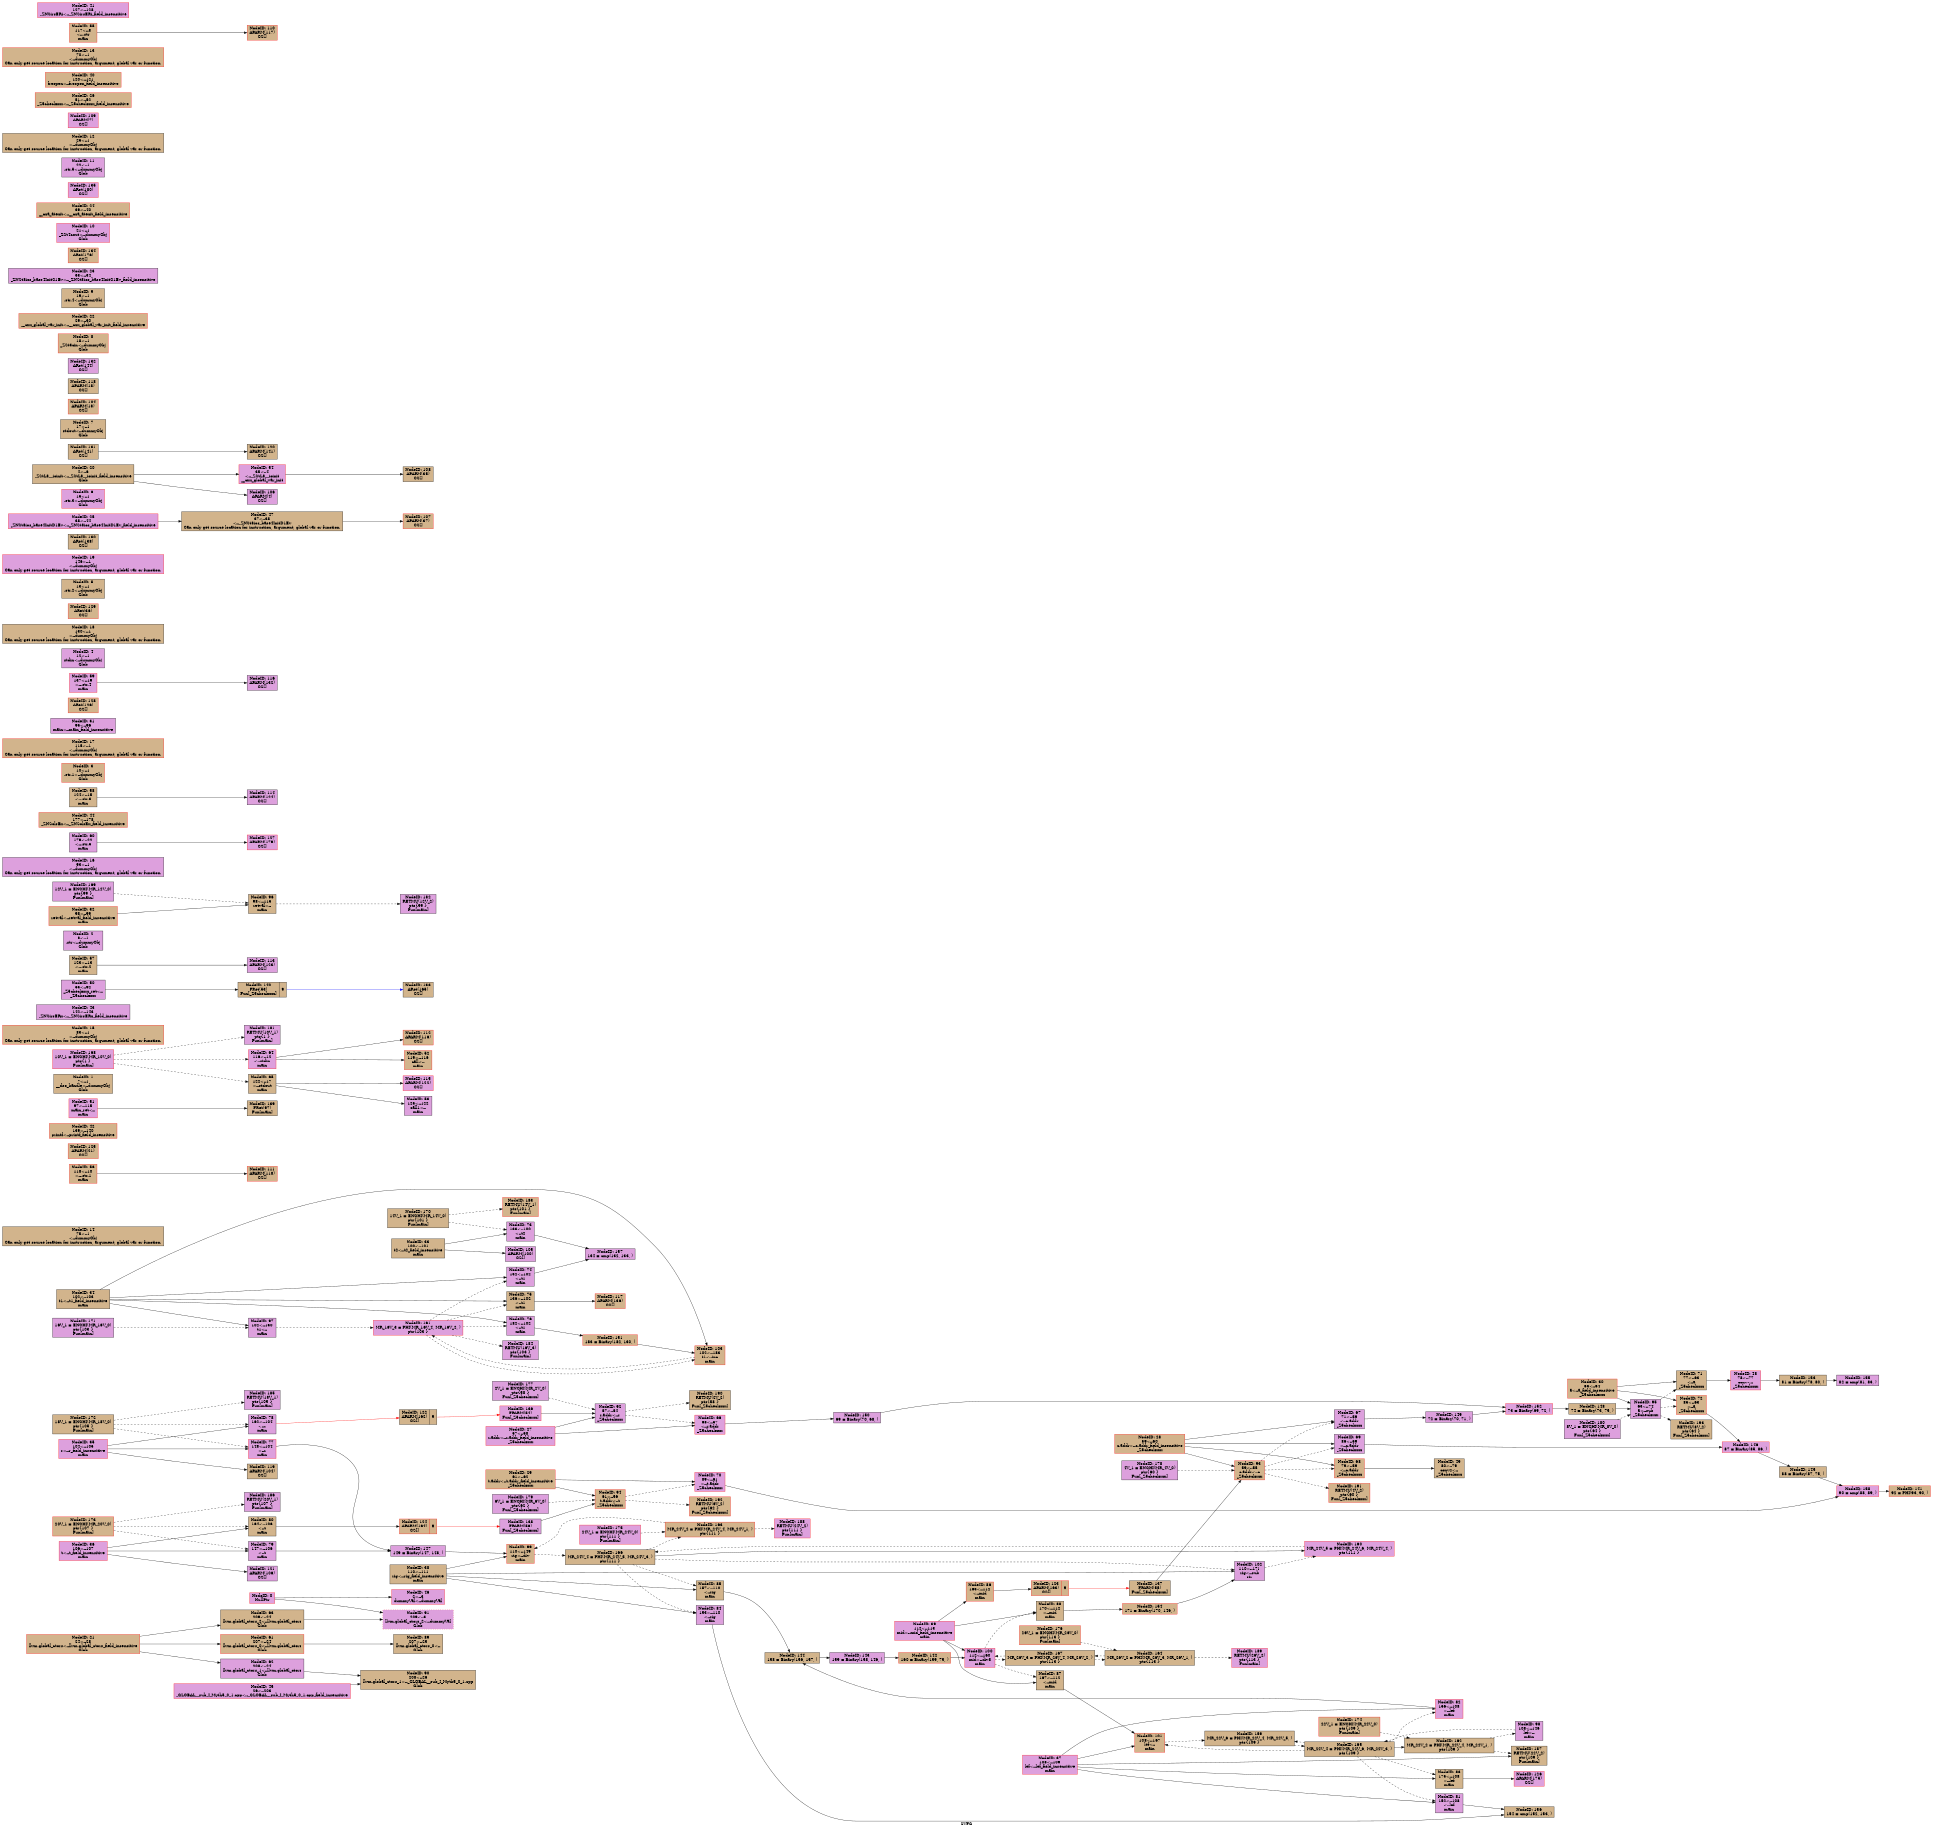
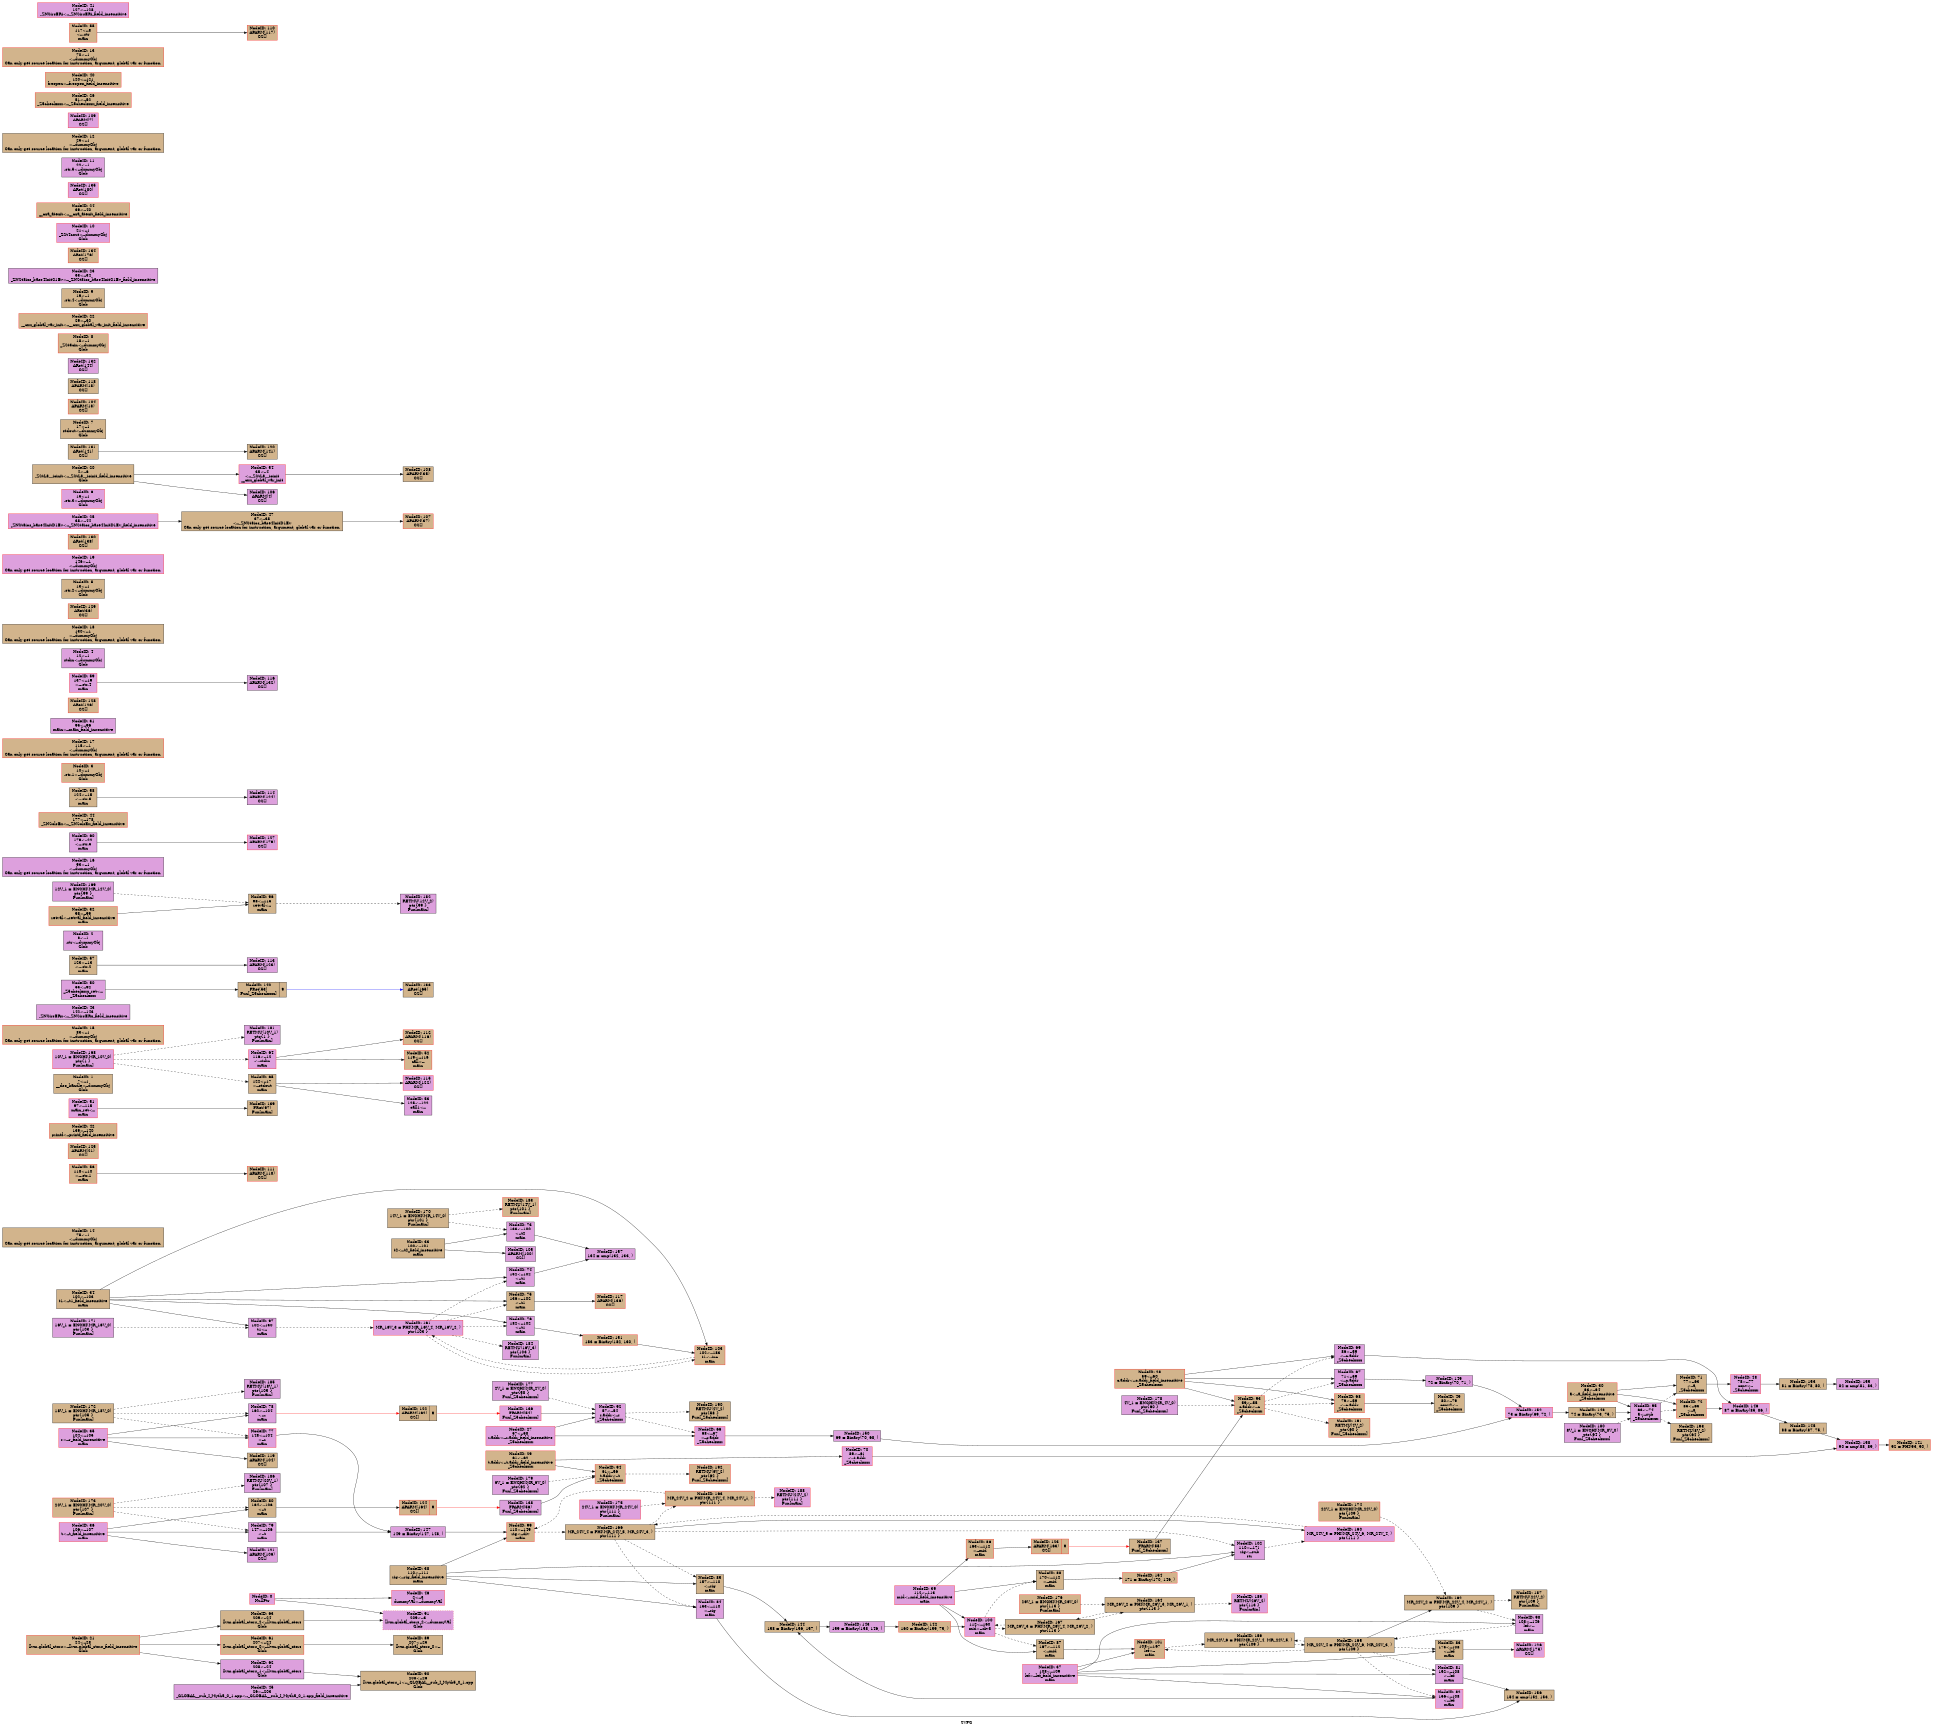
node "NodeID: 130": color black -> red
edge "NodeID: 94" -> "NodeID: 70": removed
node "NodeID: 45": color red -> black
edge "NodeID: 37" -> "NodeID: 187": now "NodeID: 37" -> "NodeID: 98"
